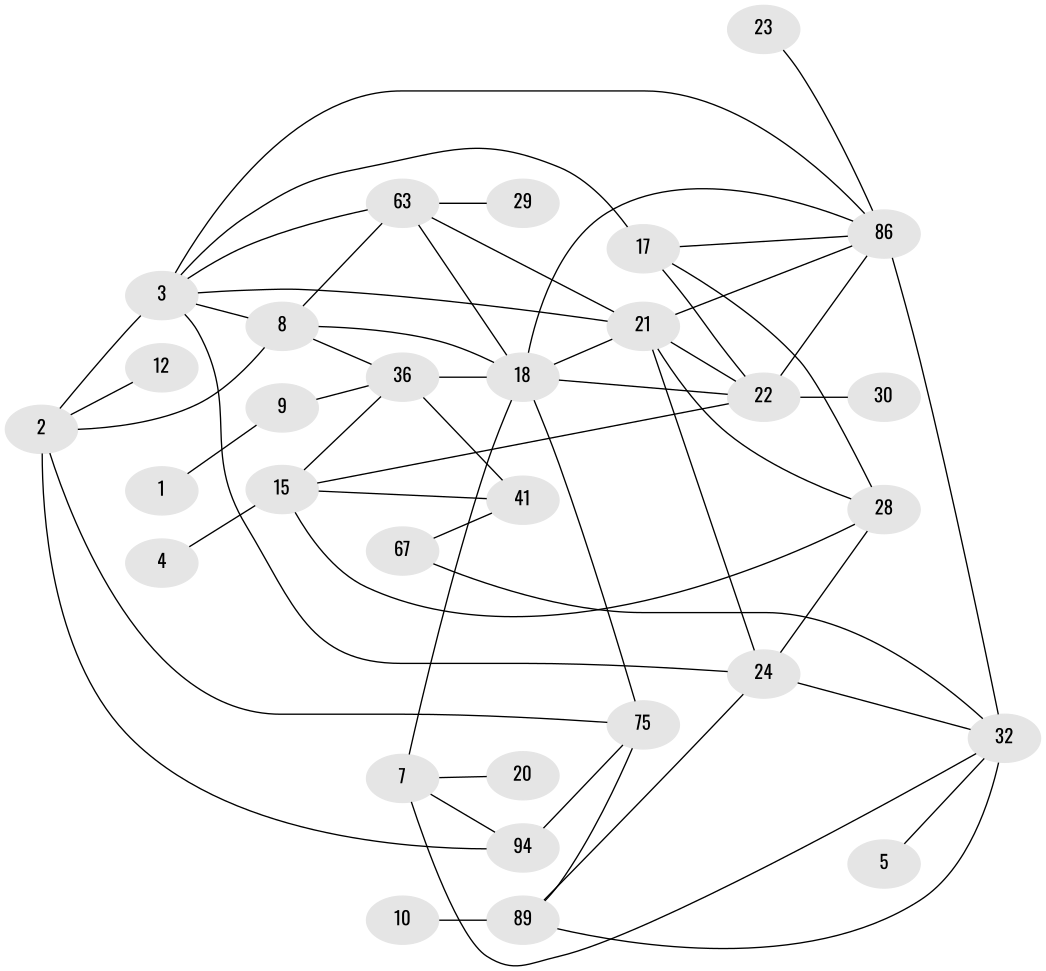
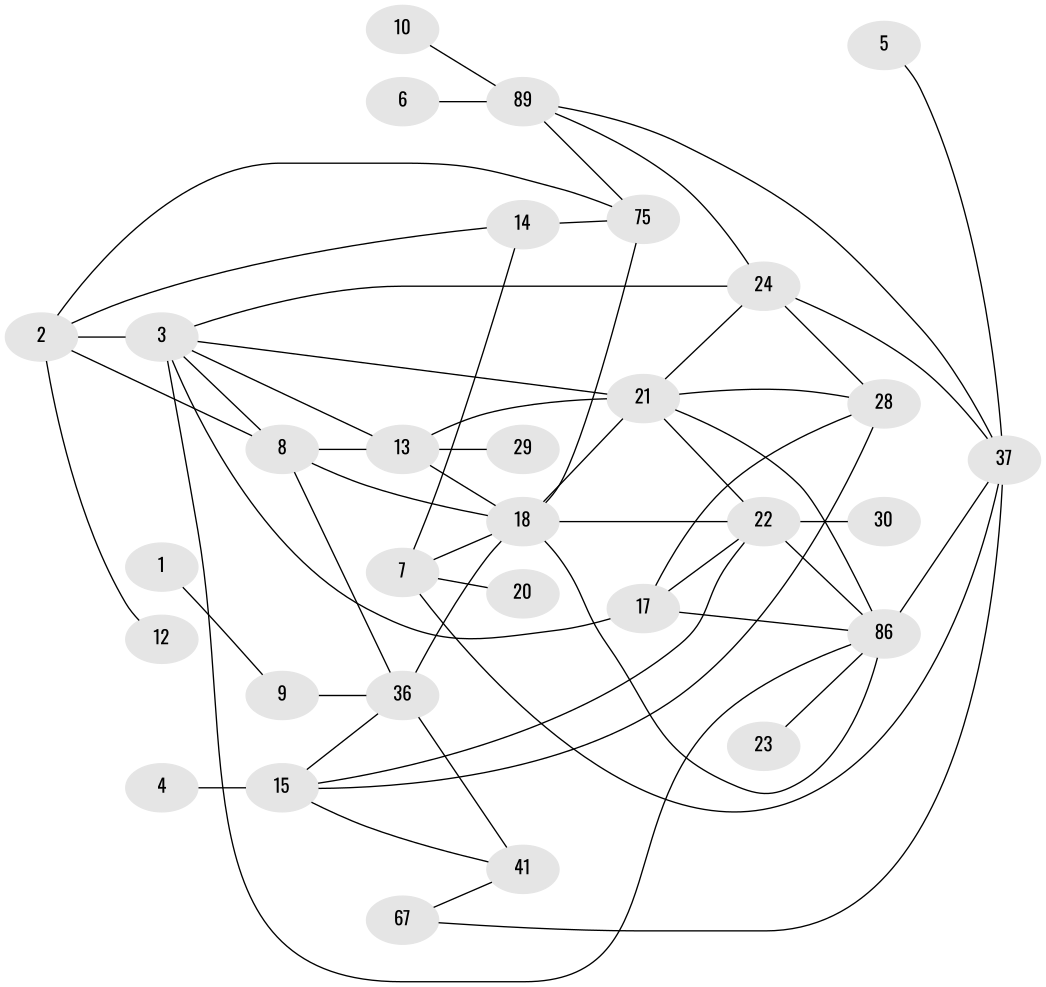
node "6": added
node "63": label "63" -> "13"
node "32": label "32" -> "37"
node "94": label "94" -> "14"
